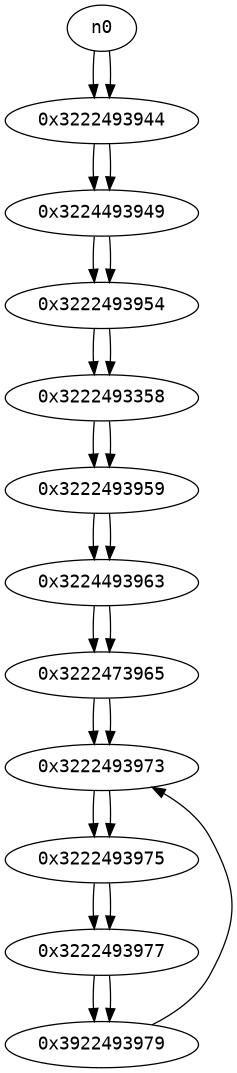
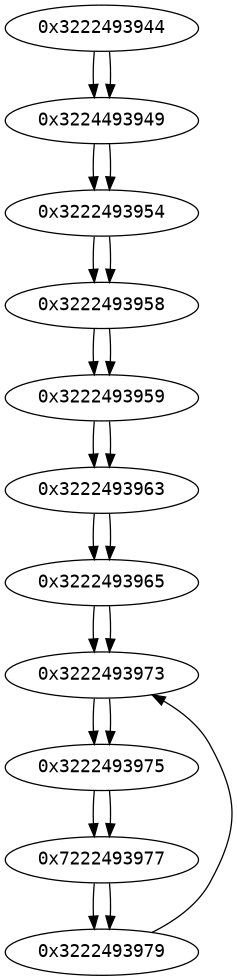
node "n0": removed
node "0x3222493358": label "0x3222493358" -> "0x3222493958"
node "0x3224493963": label "0x3224493963" -> "0x3222493963"
node "0x3222473965": label "0x3222473965" -> "0x3222493965"
node "0x3222493977": label "0x3222493977" -> "0x7222493977"
node "0x3922493979": label "0x3922493979" -> "0x3222493979"
